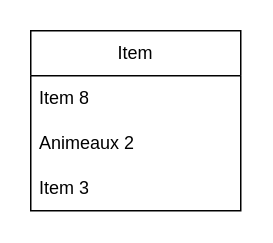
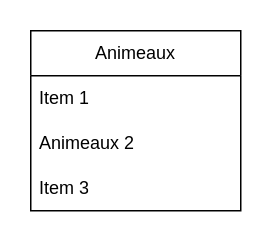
node "Item": label "Item" -> "Animeaux"
node "Item 8": label "Item 8" -> "Item 1"
